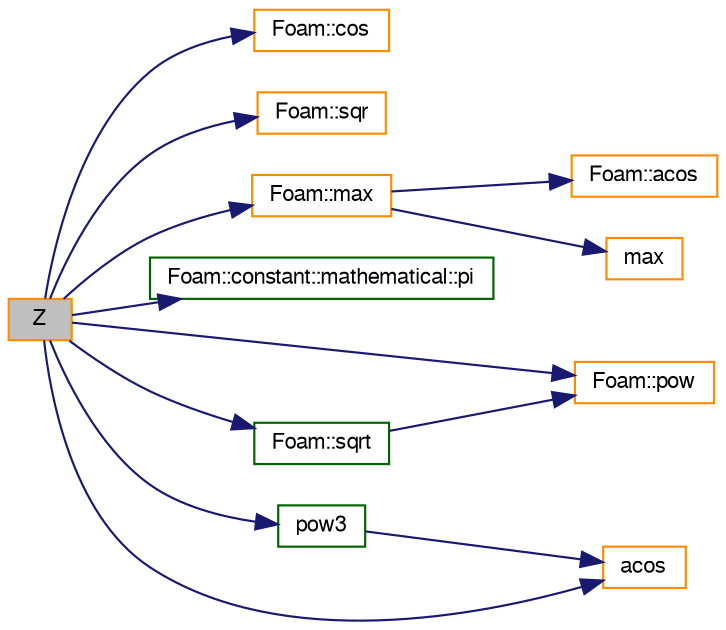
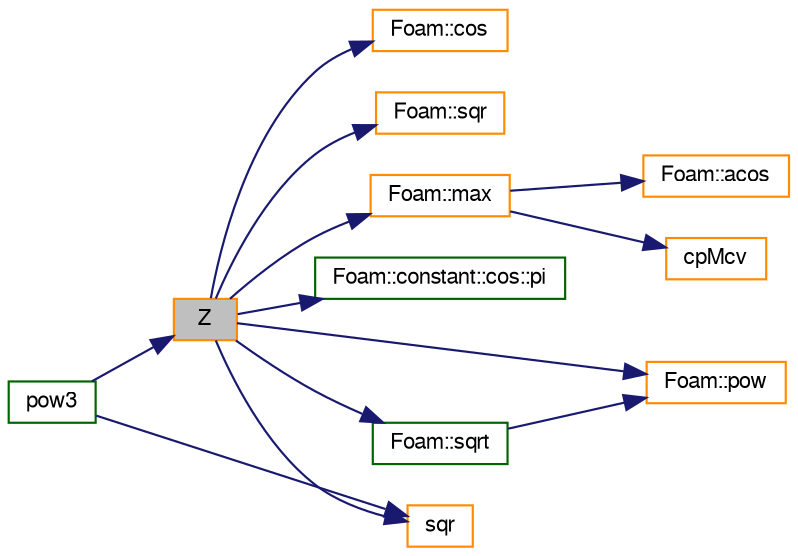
node "max": label "max" -> "cpMcv"
node "Foam::constant::mathematical::pi": label "Foam::constant::mathematical::pi" -> "Foam::constant::cos::pi"
edge "Z" -> "pow3": reversed
node "acos": label "acos" -> "sqr"
